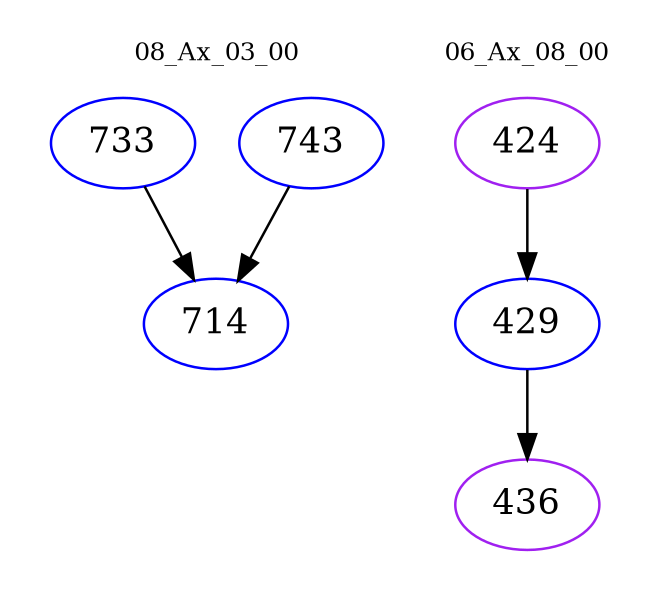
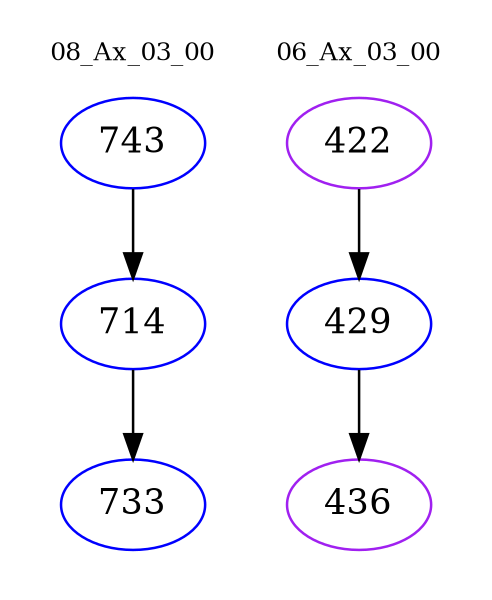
cluster "06_Ax_08_00": label "06_Ax_08_00" -> "06_Ax_03_00"
node "424": label "424" -> "422"
edge "733" -> "714": reversed
